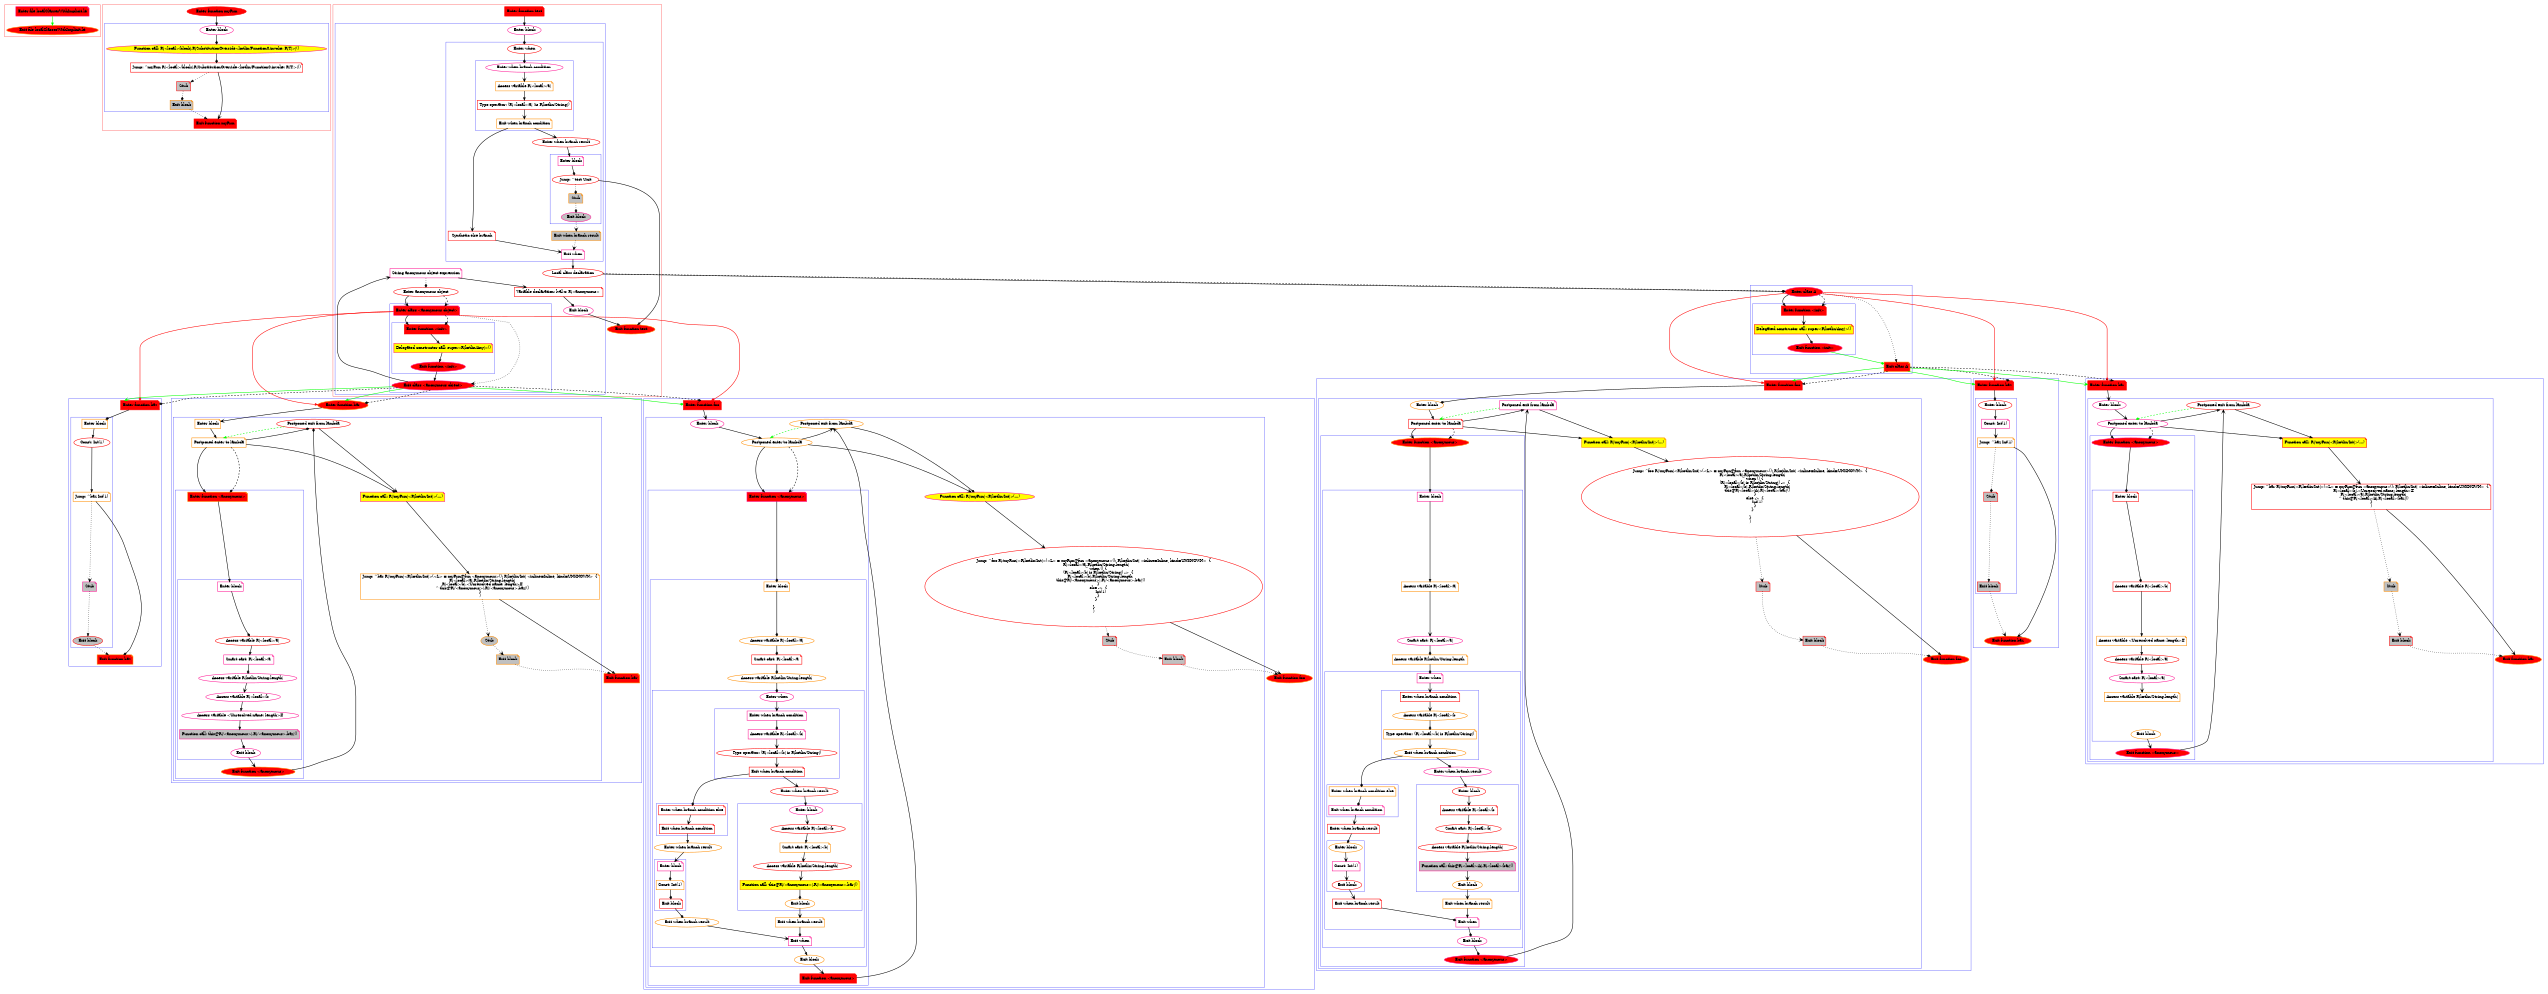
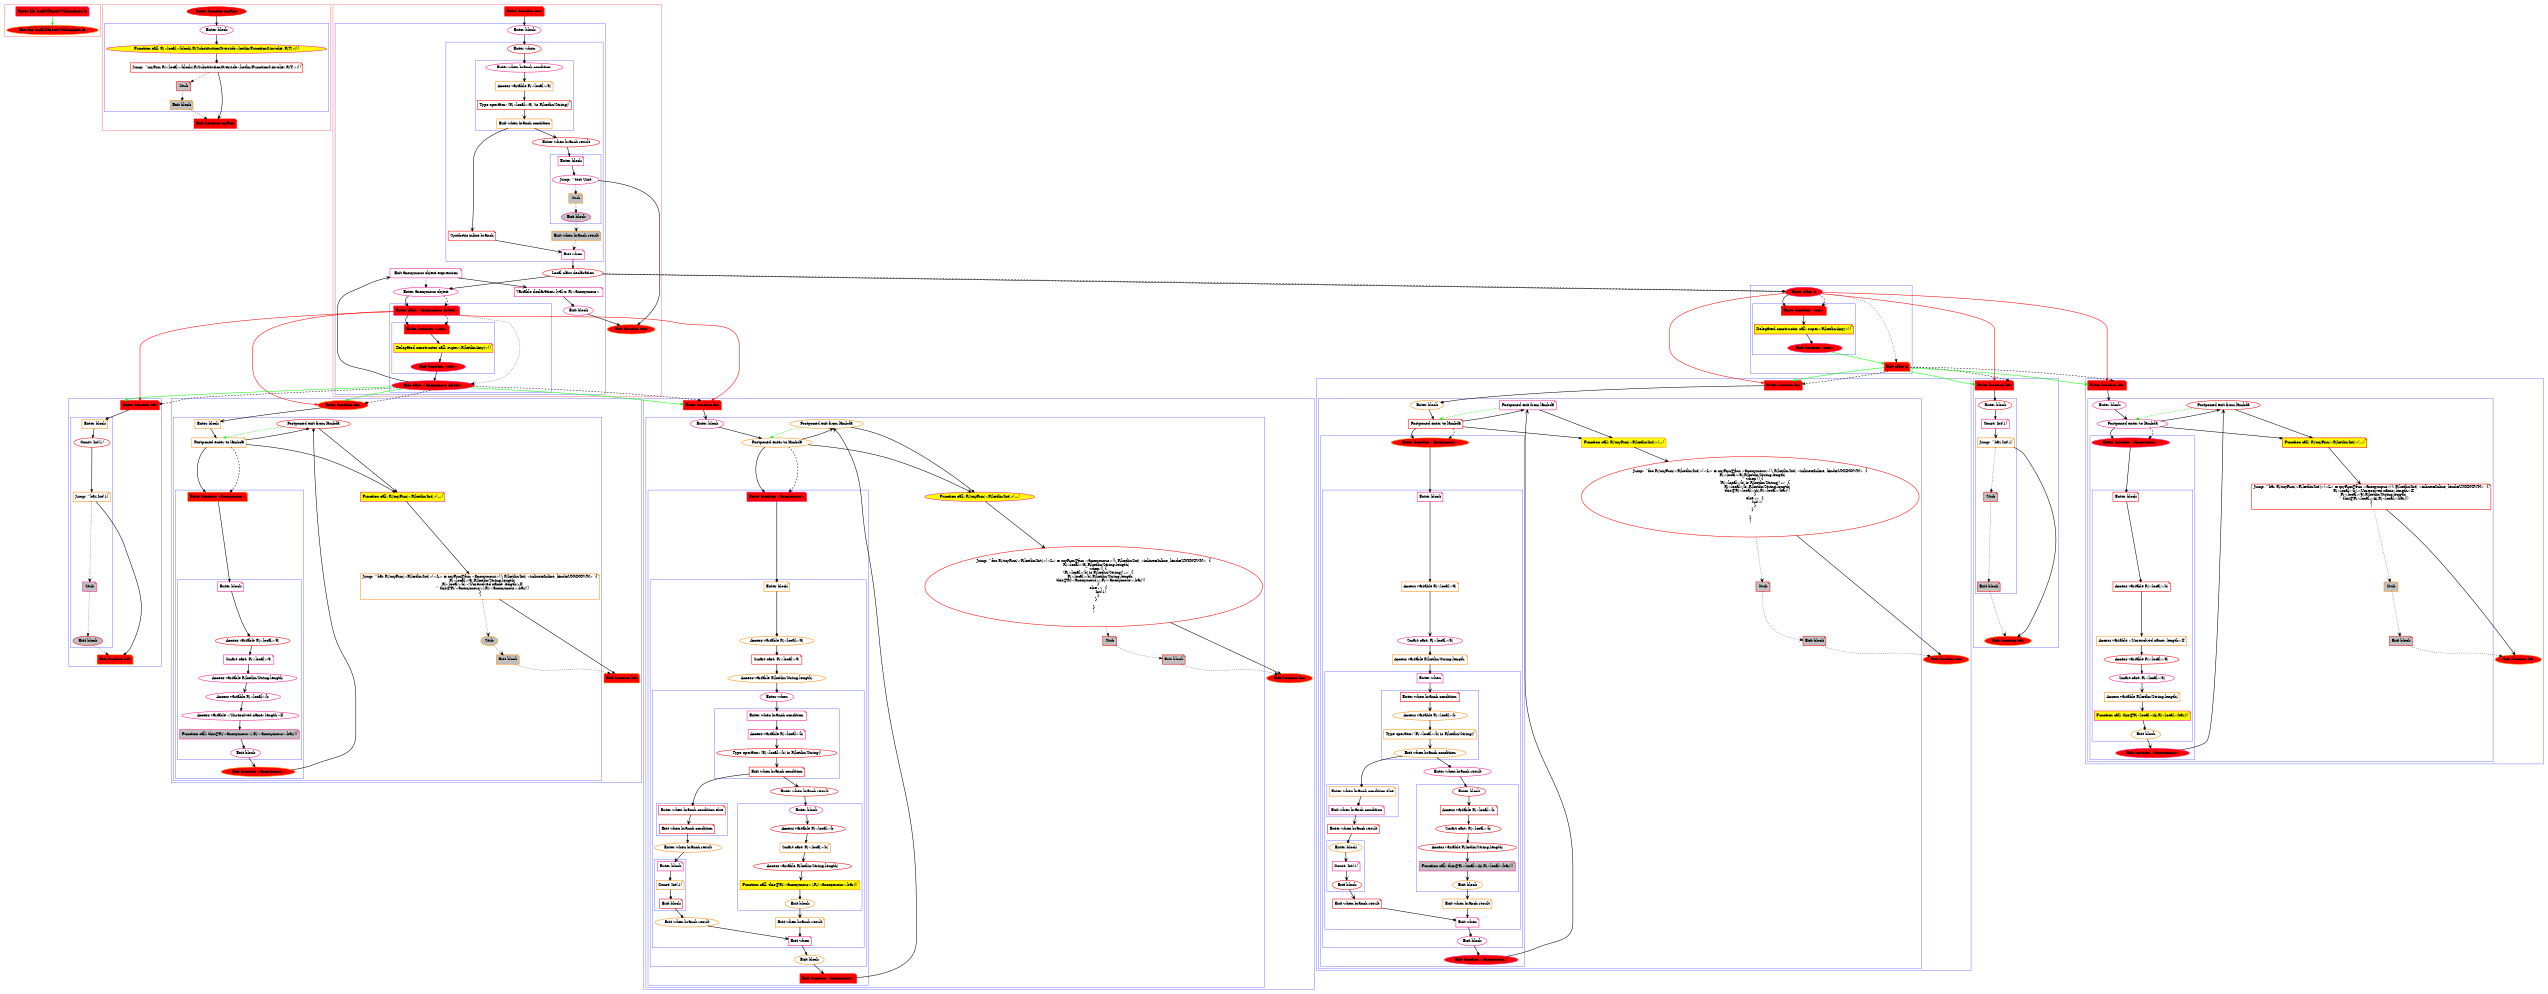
node "Jump: ^test Unit": color red -> deeppink
node "Synthetic else branch": label "Synthetic else branch" -> "Synthetic inline branch"
node "String anonymous object expression": label "String anonymous object expression" -> "Exit anonymous object expression"
edge "Local class declaration" -> "Enter anonymous object": added
node "Enter anonymous object": color red -> deeppink
node "Variable declaration: lval x: R|<anonymous>|": color red -> deeppink
node "Function call: this@R|<local>/A|.R|<local>/baz|()": added
